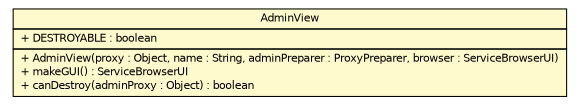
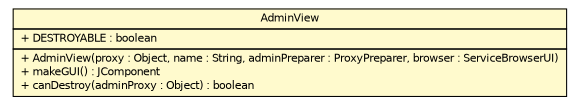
node "AdminView": text "+ makeGUI() : ServiceBrowserUI" -> "+ makeGUI() : JComponent"
